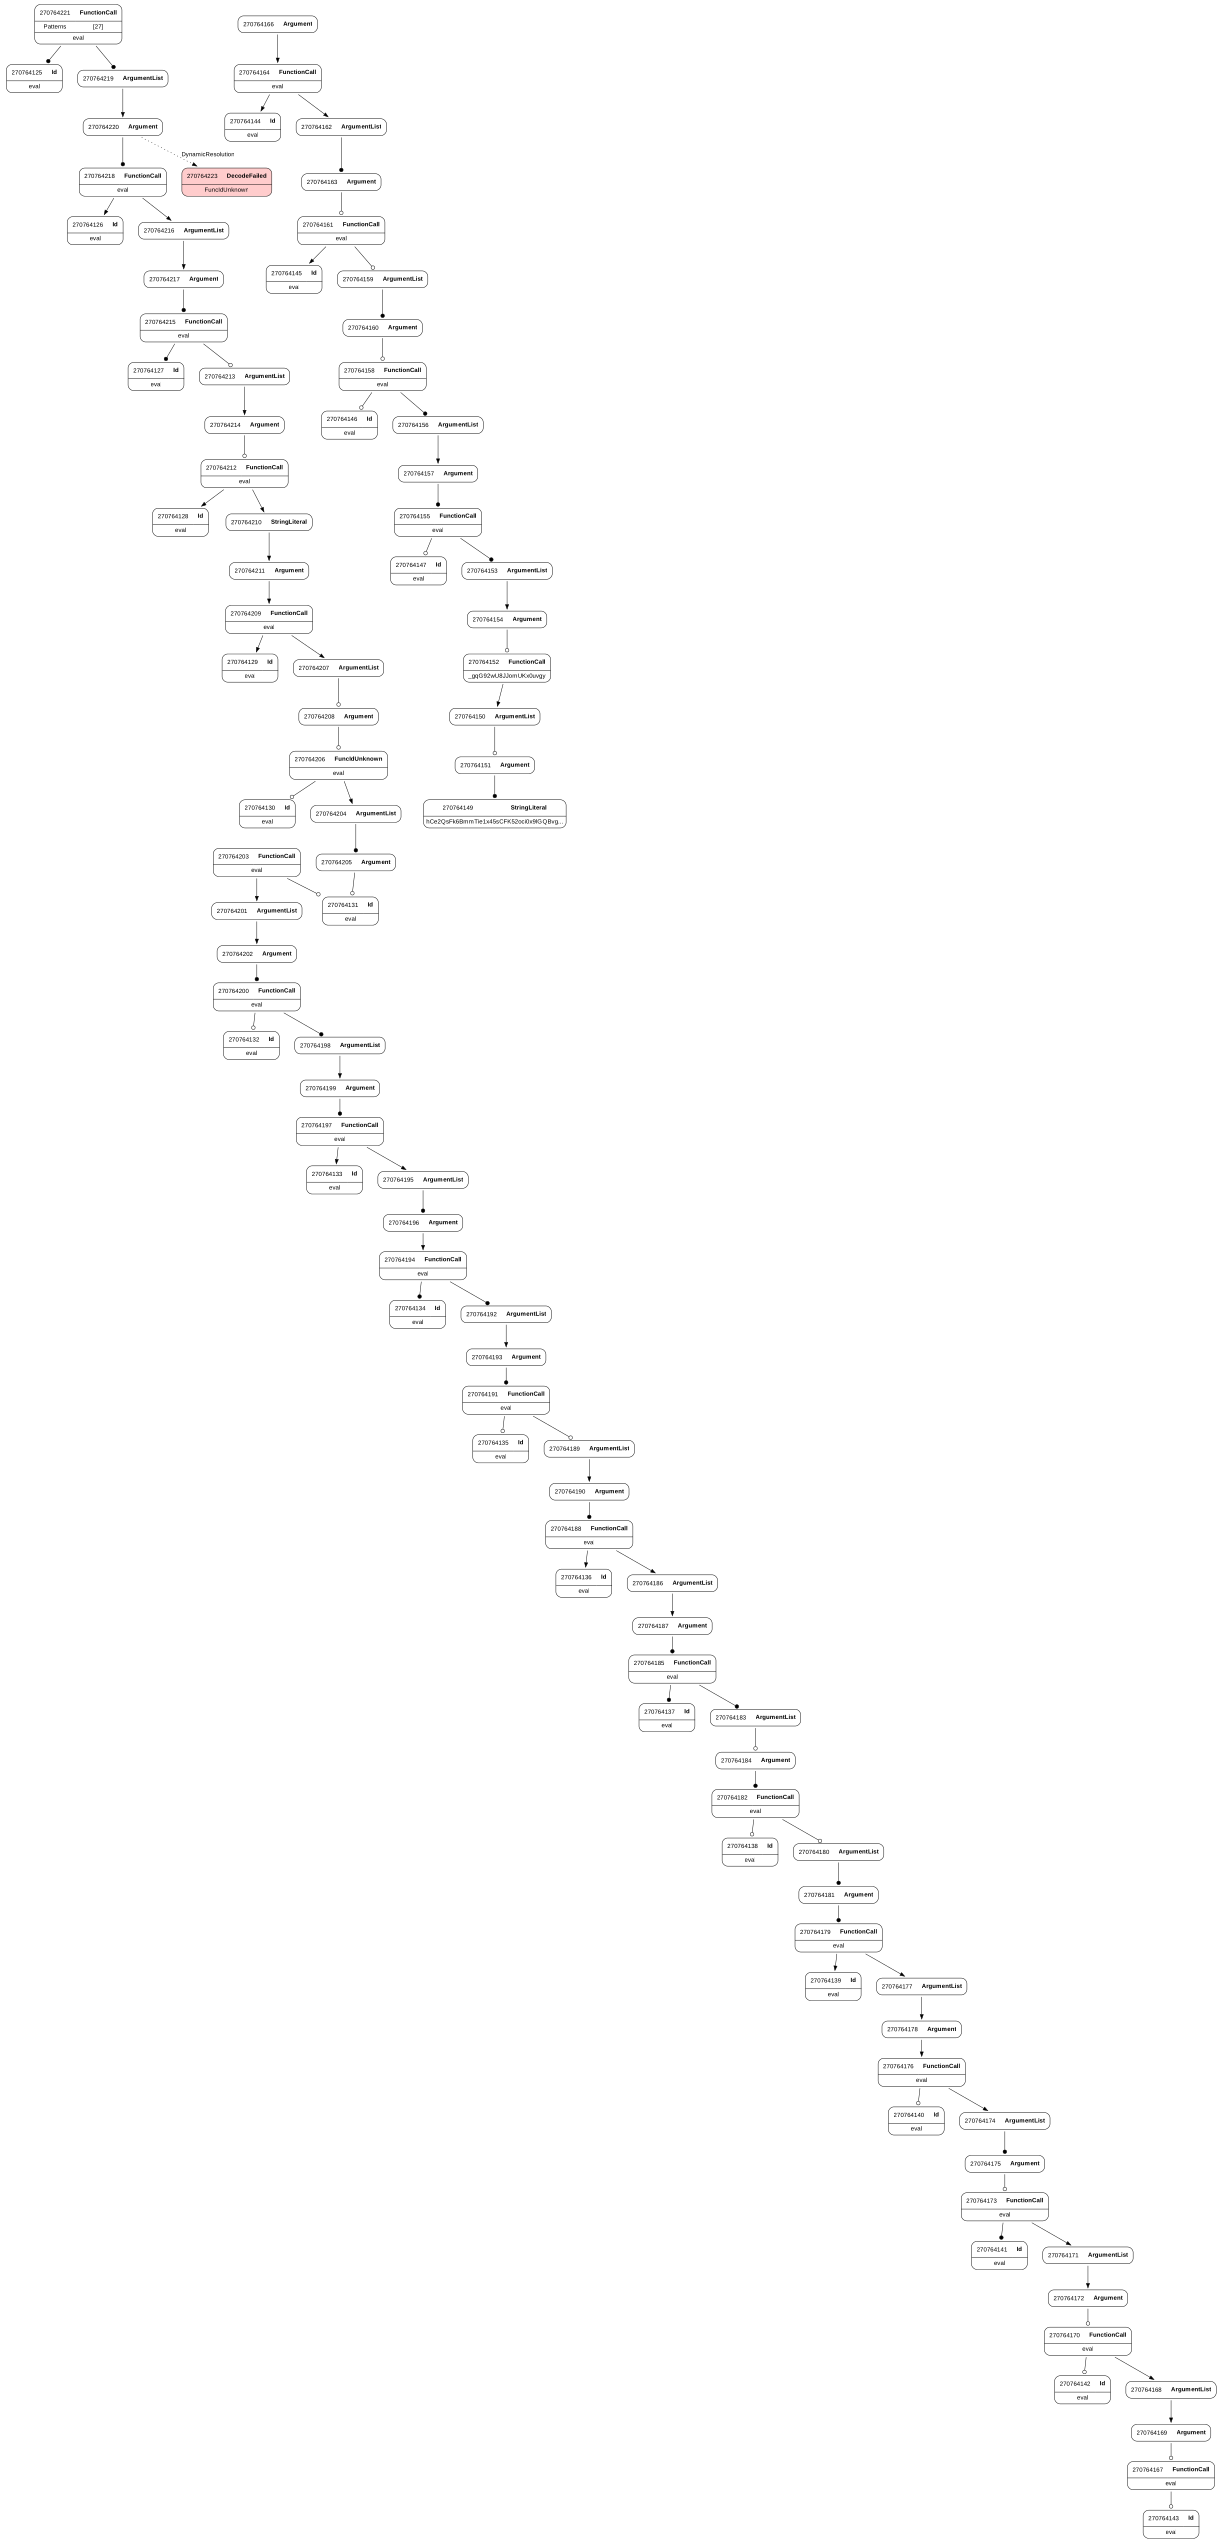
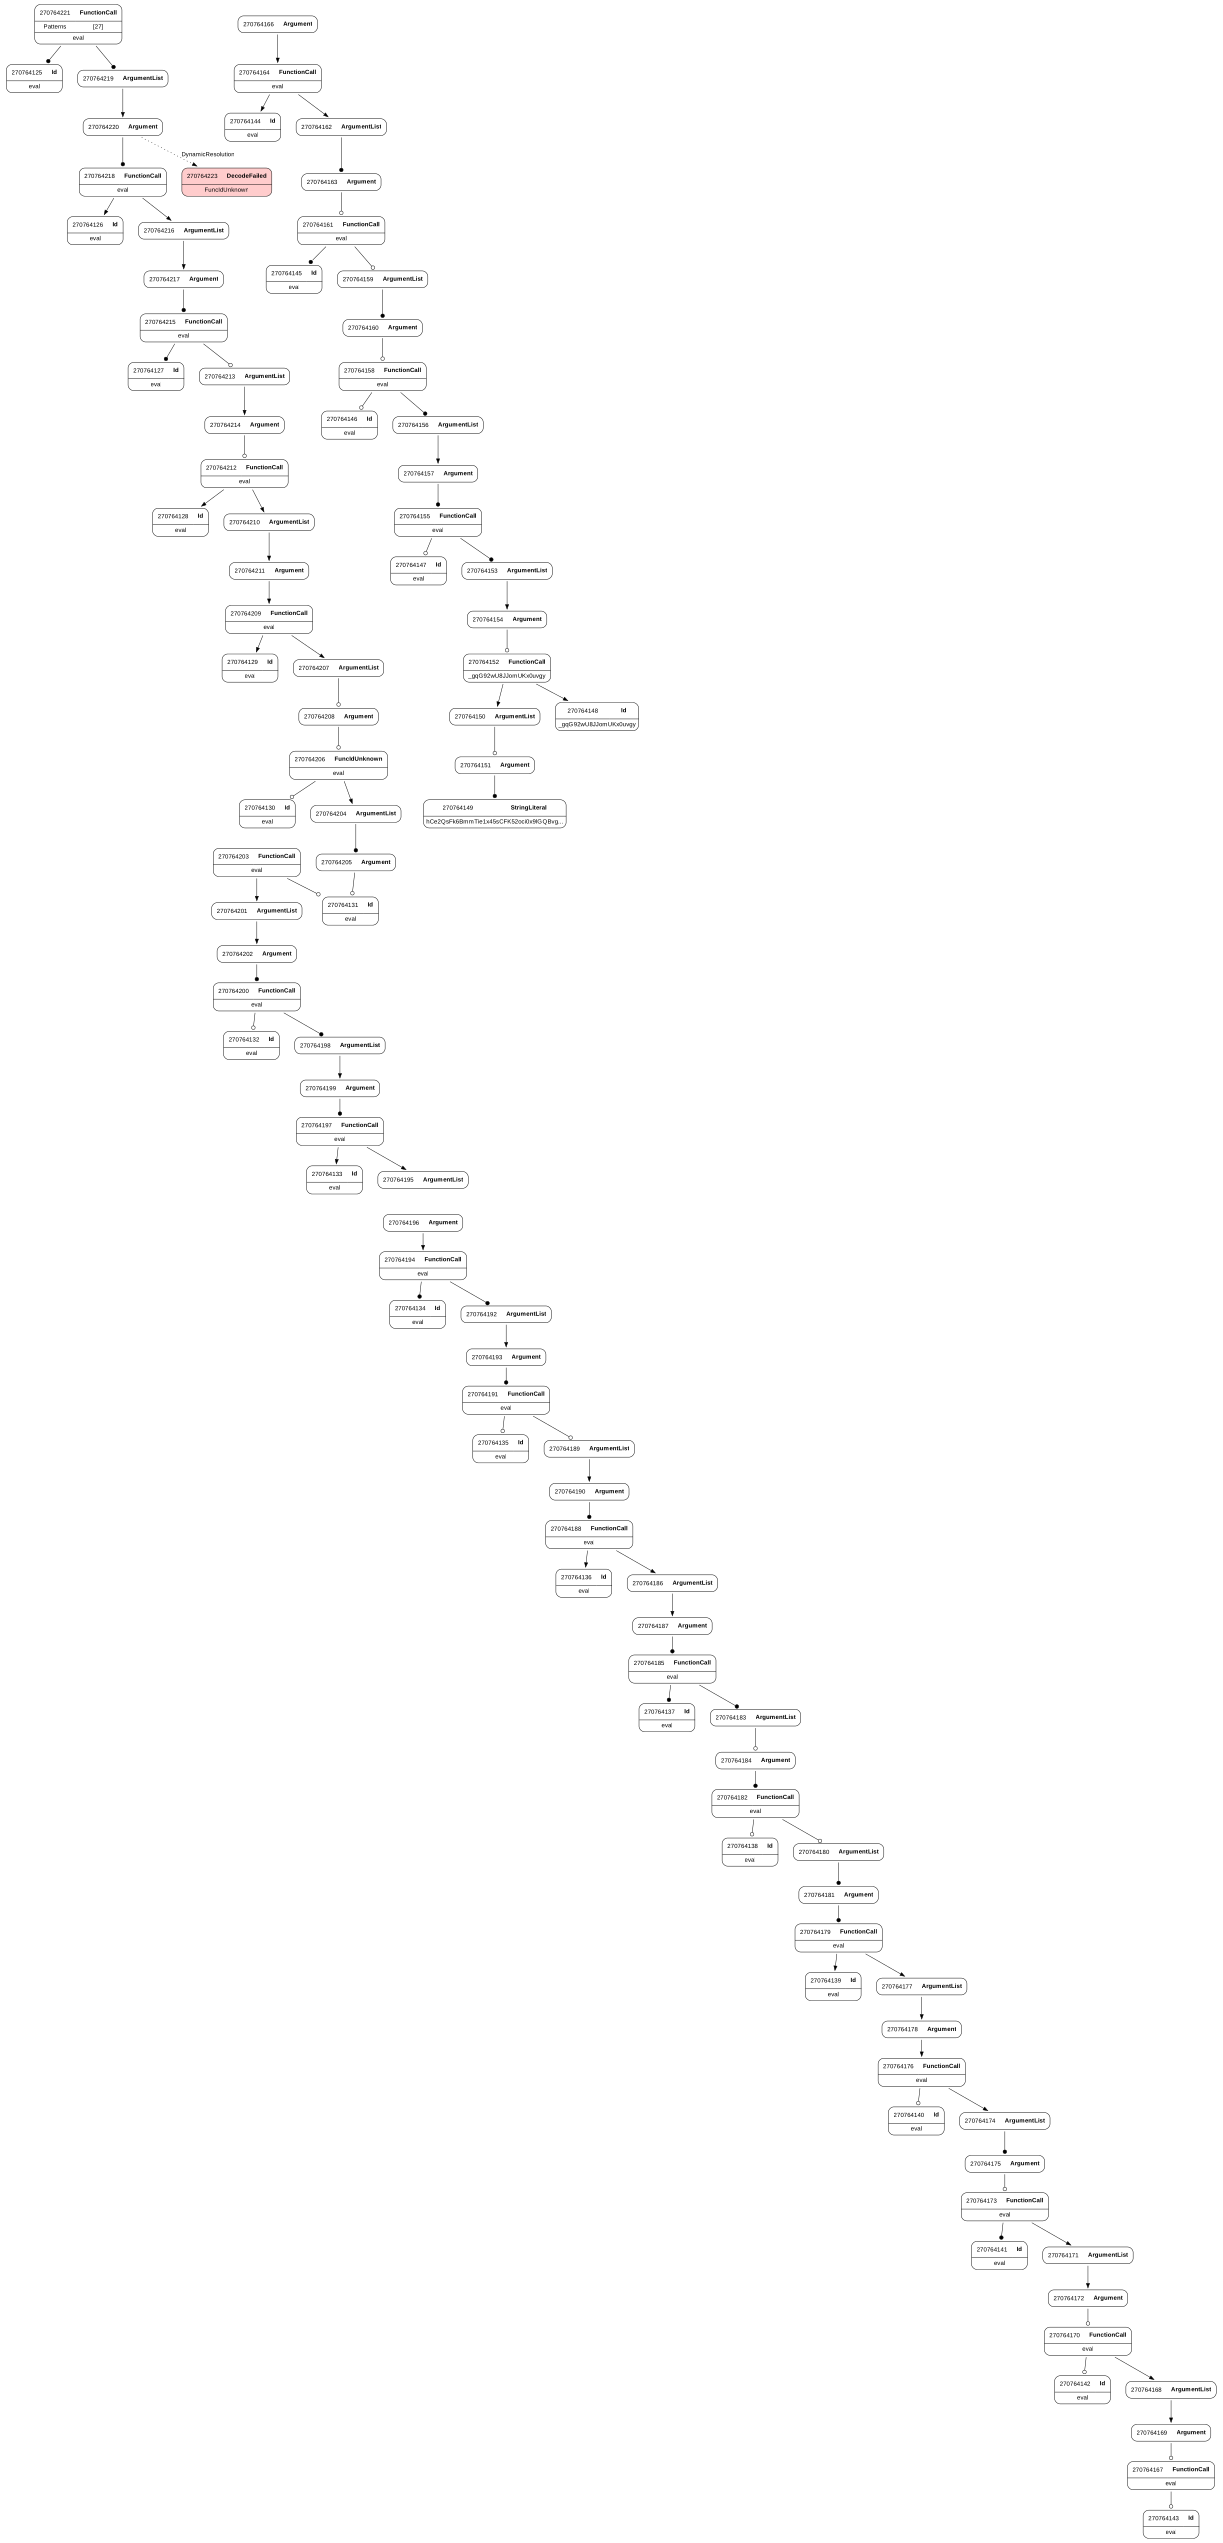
edge "270764161" -> "270764145": arrowhead normal -> dot
node "270764210": text "StringLiteral" -> "ArgumentList"
node "270764148": added
edge "270764195" -> "270764196": removed
